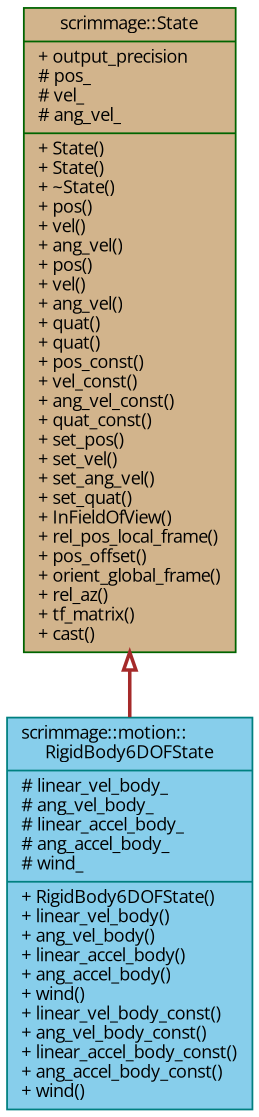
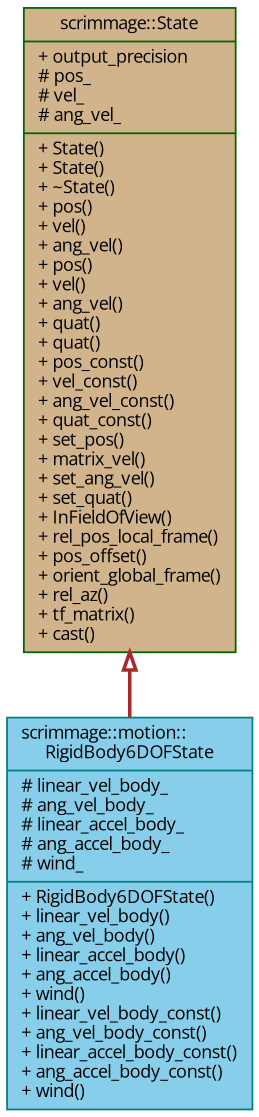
node "scrimmage::State": text "+ set_vel()" -> "+ matrix_vel()"
